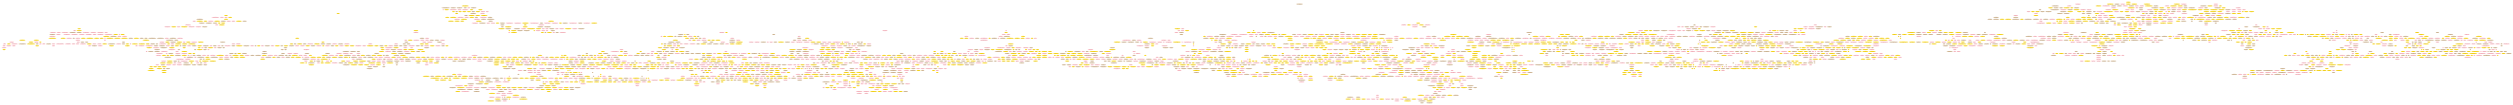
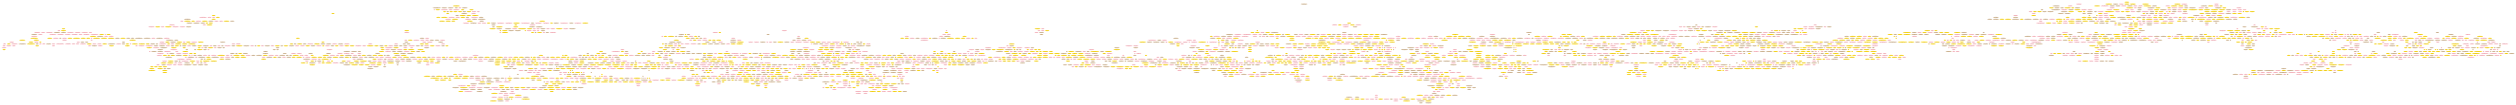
node "disaster medicine": added
